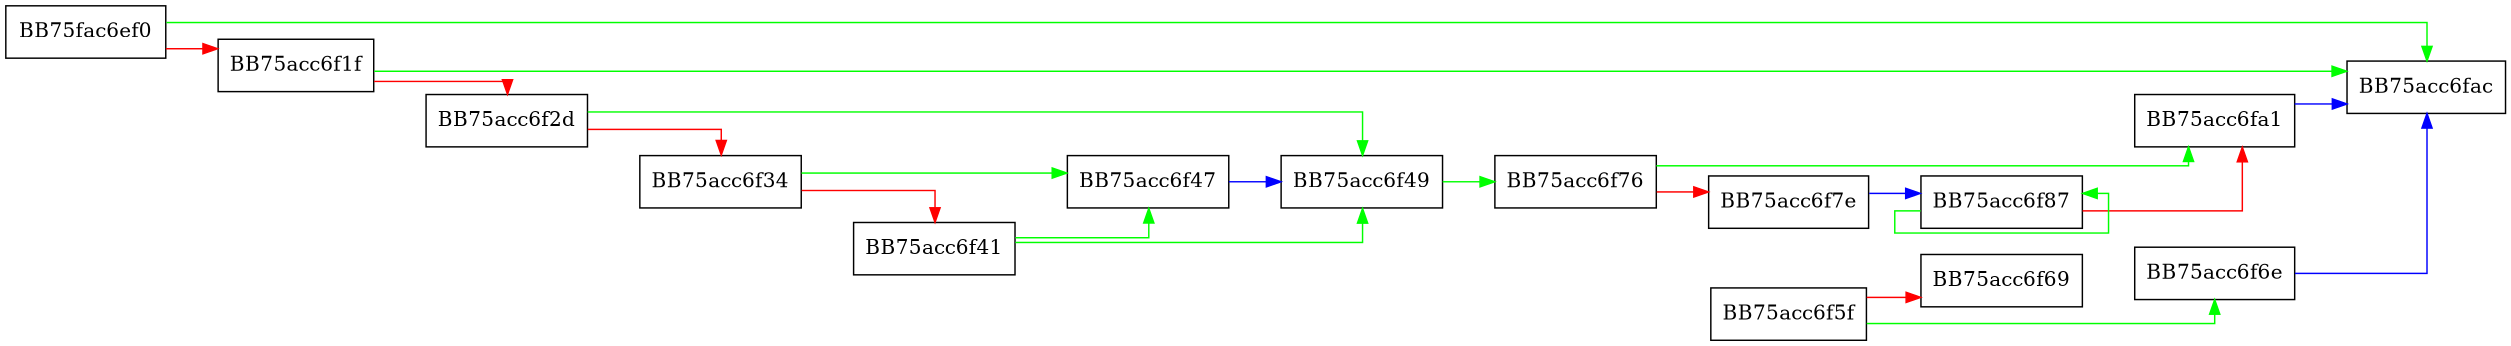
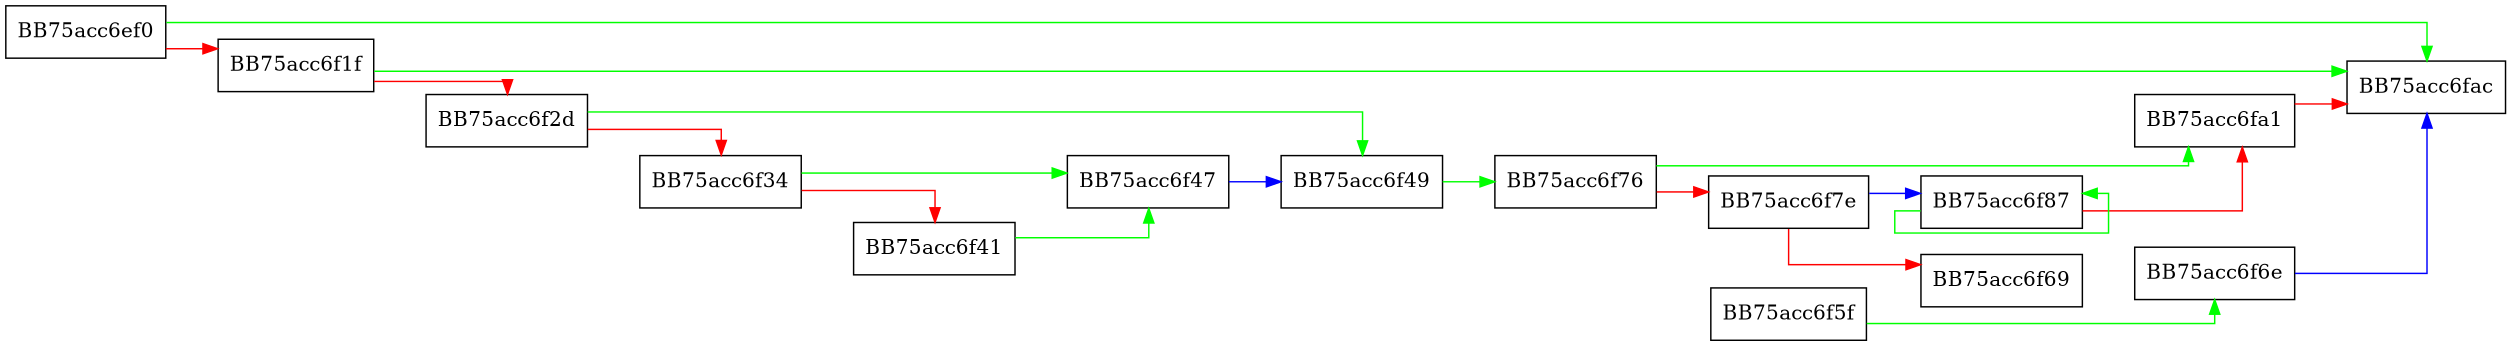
node "BB75fac6ef0": label "BB75fac6ef0" -> "BB75acc6ef0"
edge "BB75acc6fa1" -> "BB75acc6fac": color blue -> red
edge "BB75acc6f41" -> "BB75acc6f49": removed
edge "BB75acc6f5f" -> "BB75acc6f69": now "BB75acc6f7e" -> "BB75acc6f69"
